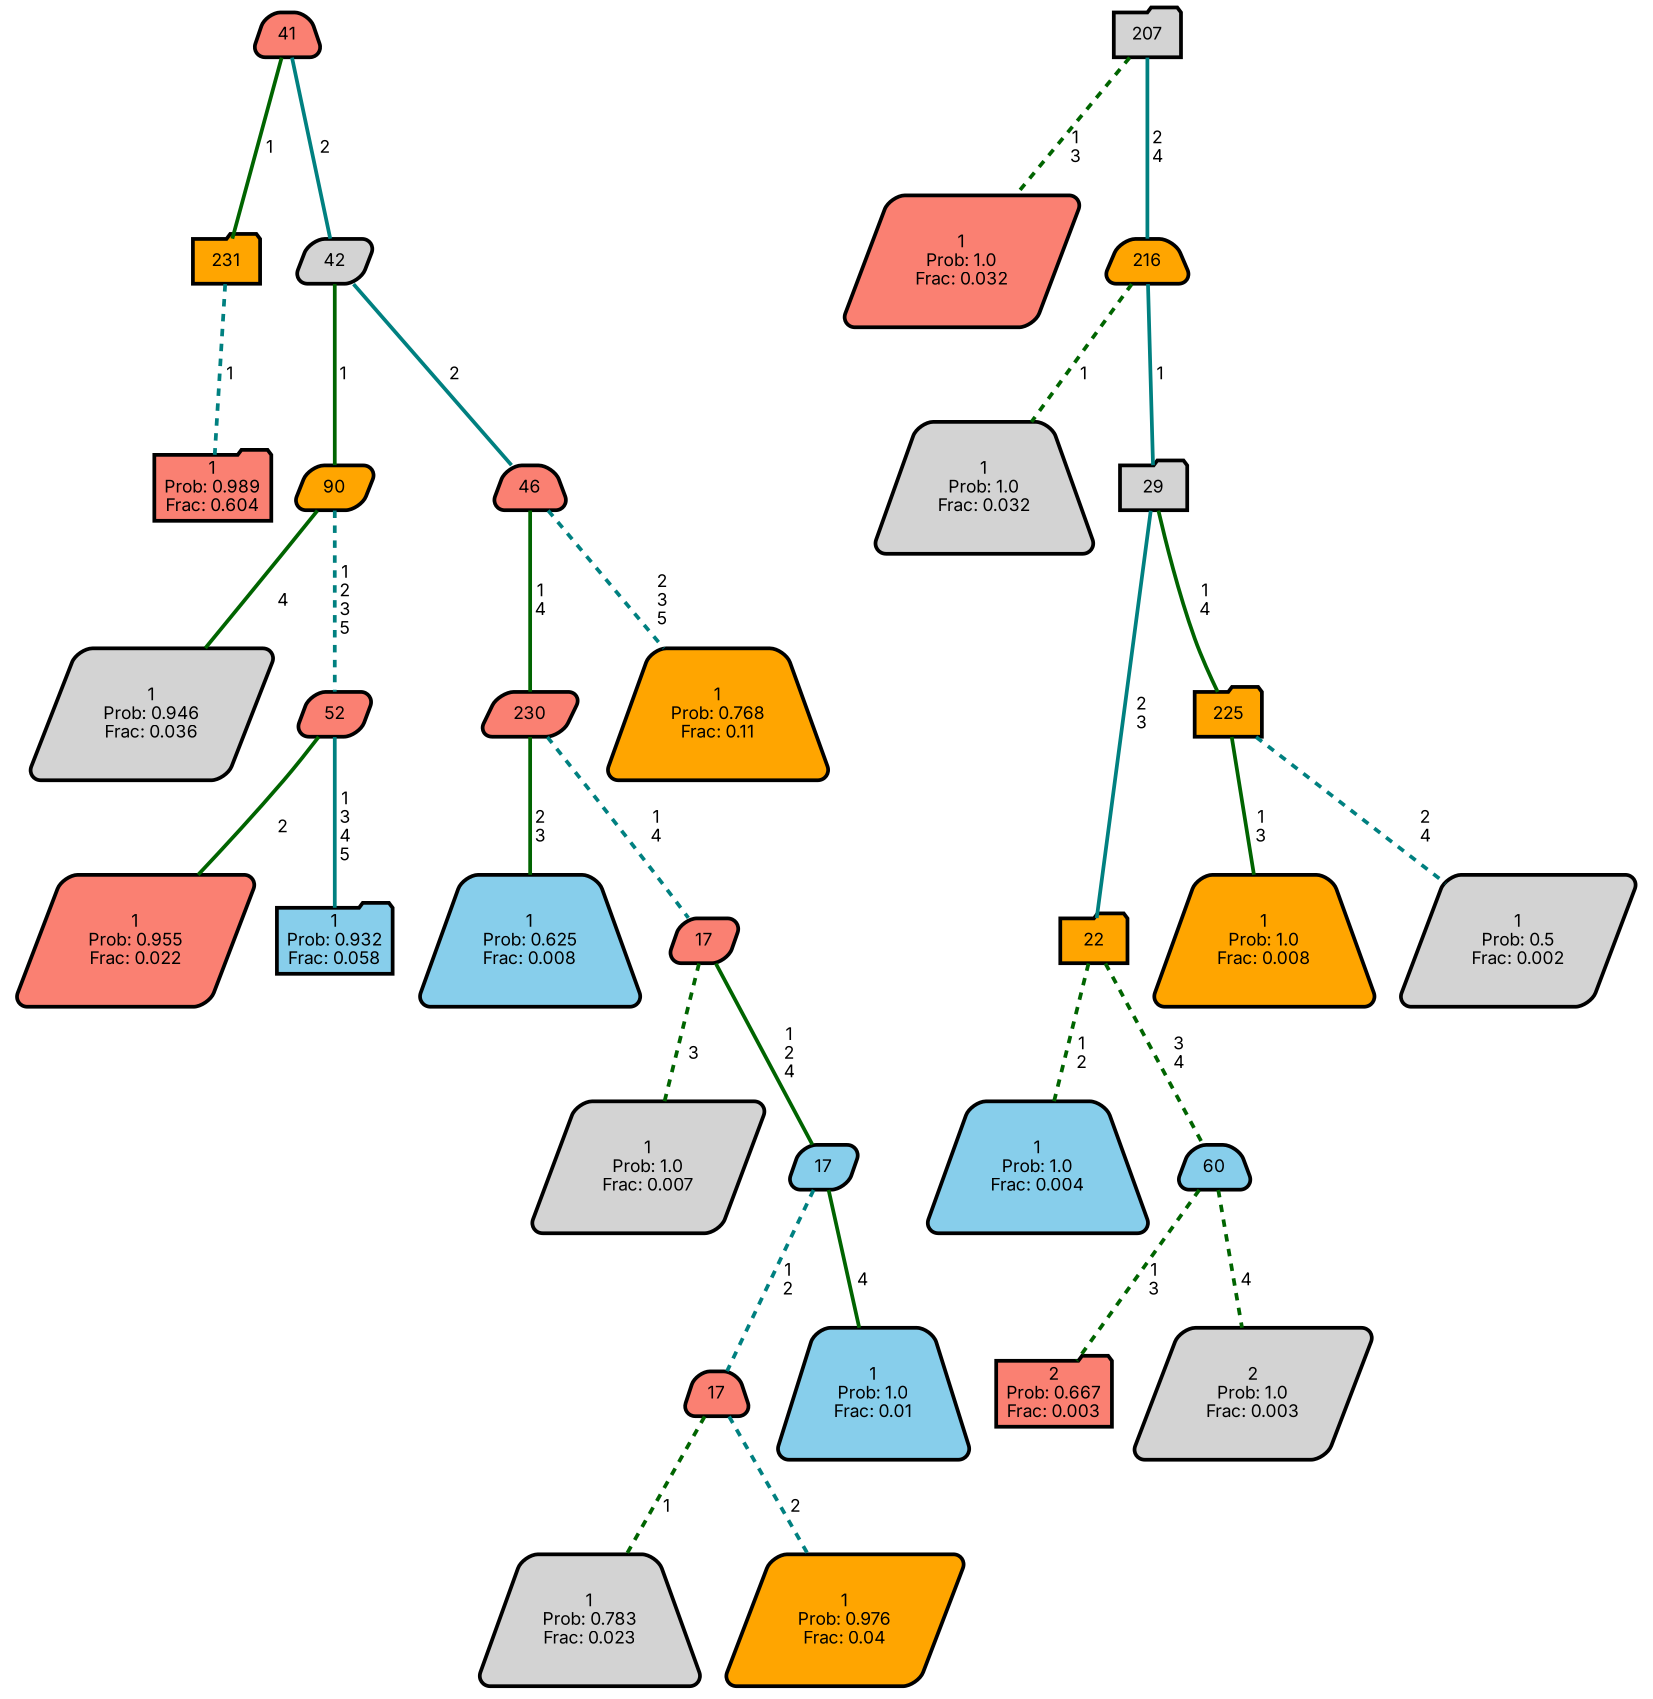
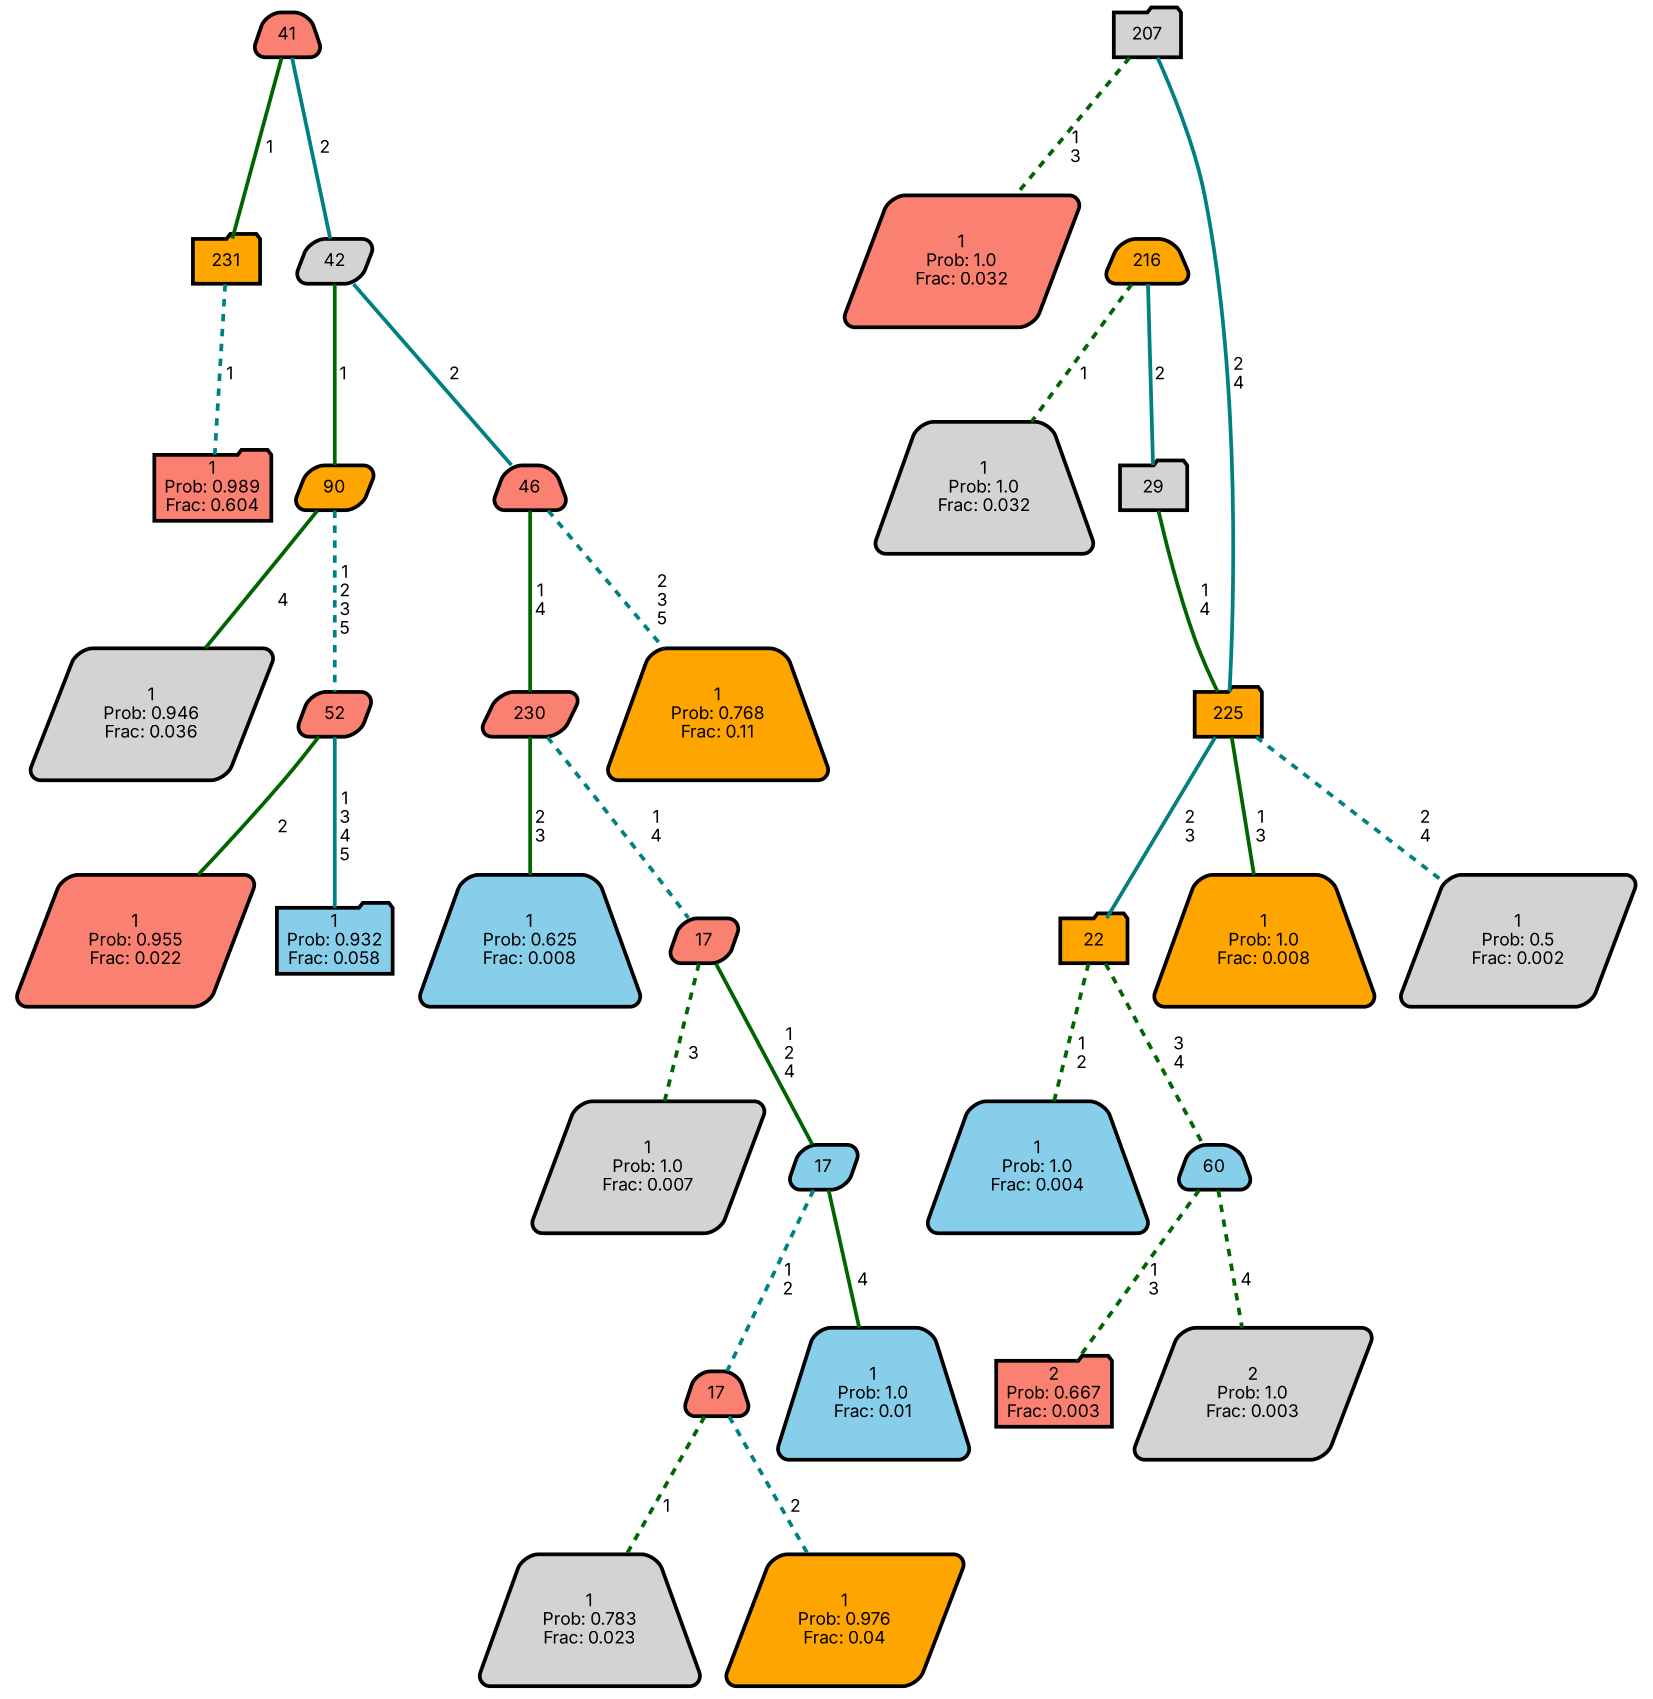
edge "207" -- "216": now "207" -- "225"
edge "216" -- "29": label " 1" -> " 2"
edge "29" -- "22": now "225" -- "22"
